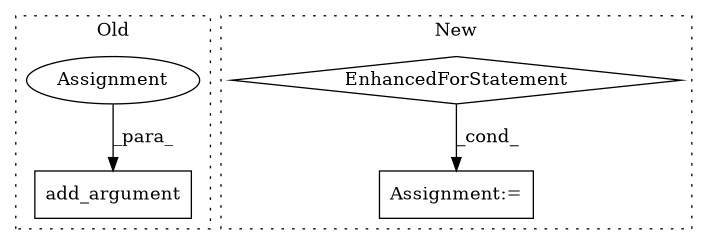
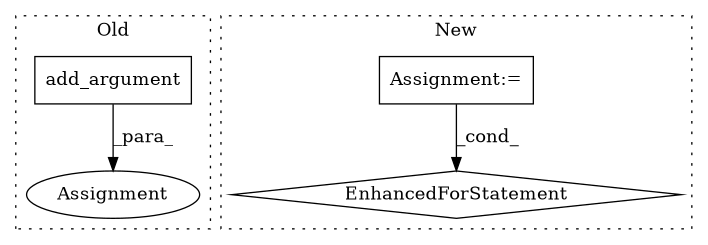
edge "Assignment" -> "add_argument": reversed
edge "EnhancedForStatement" -> "Assignment:=": reversed
